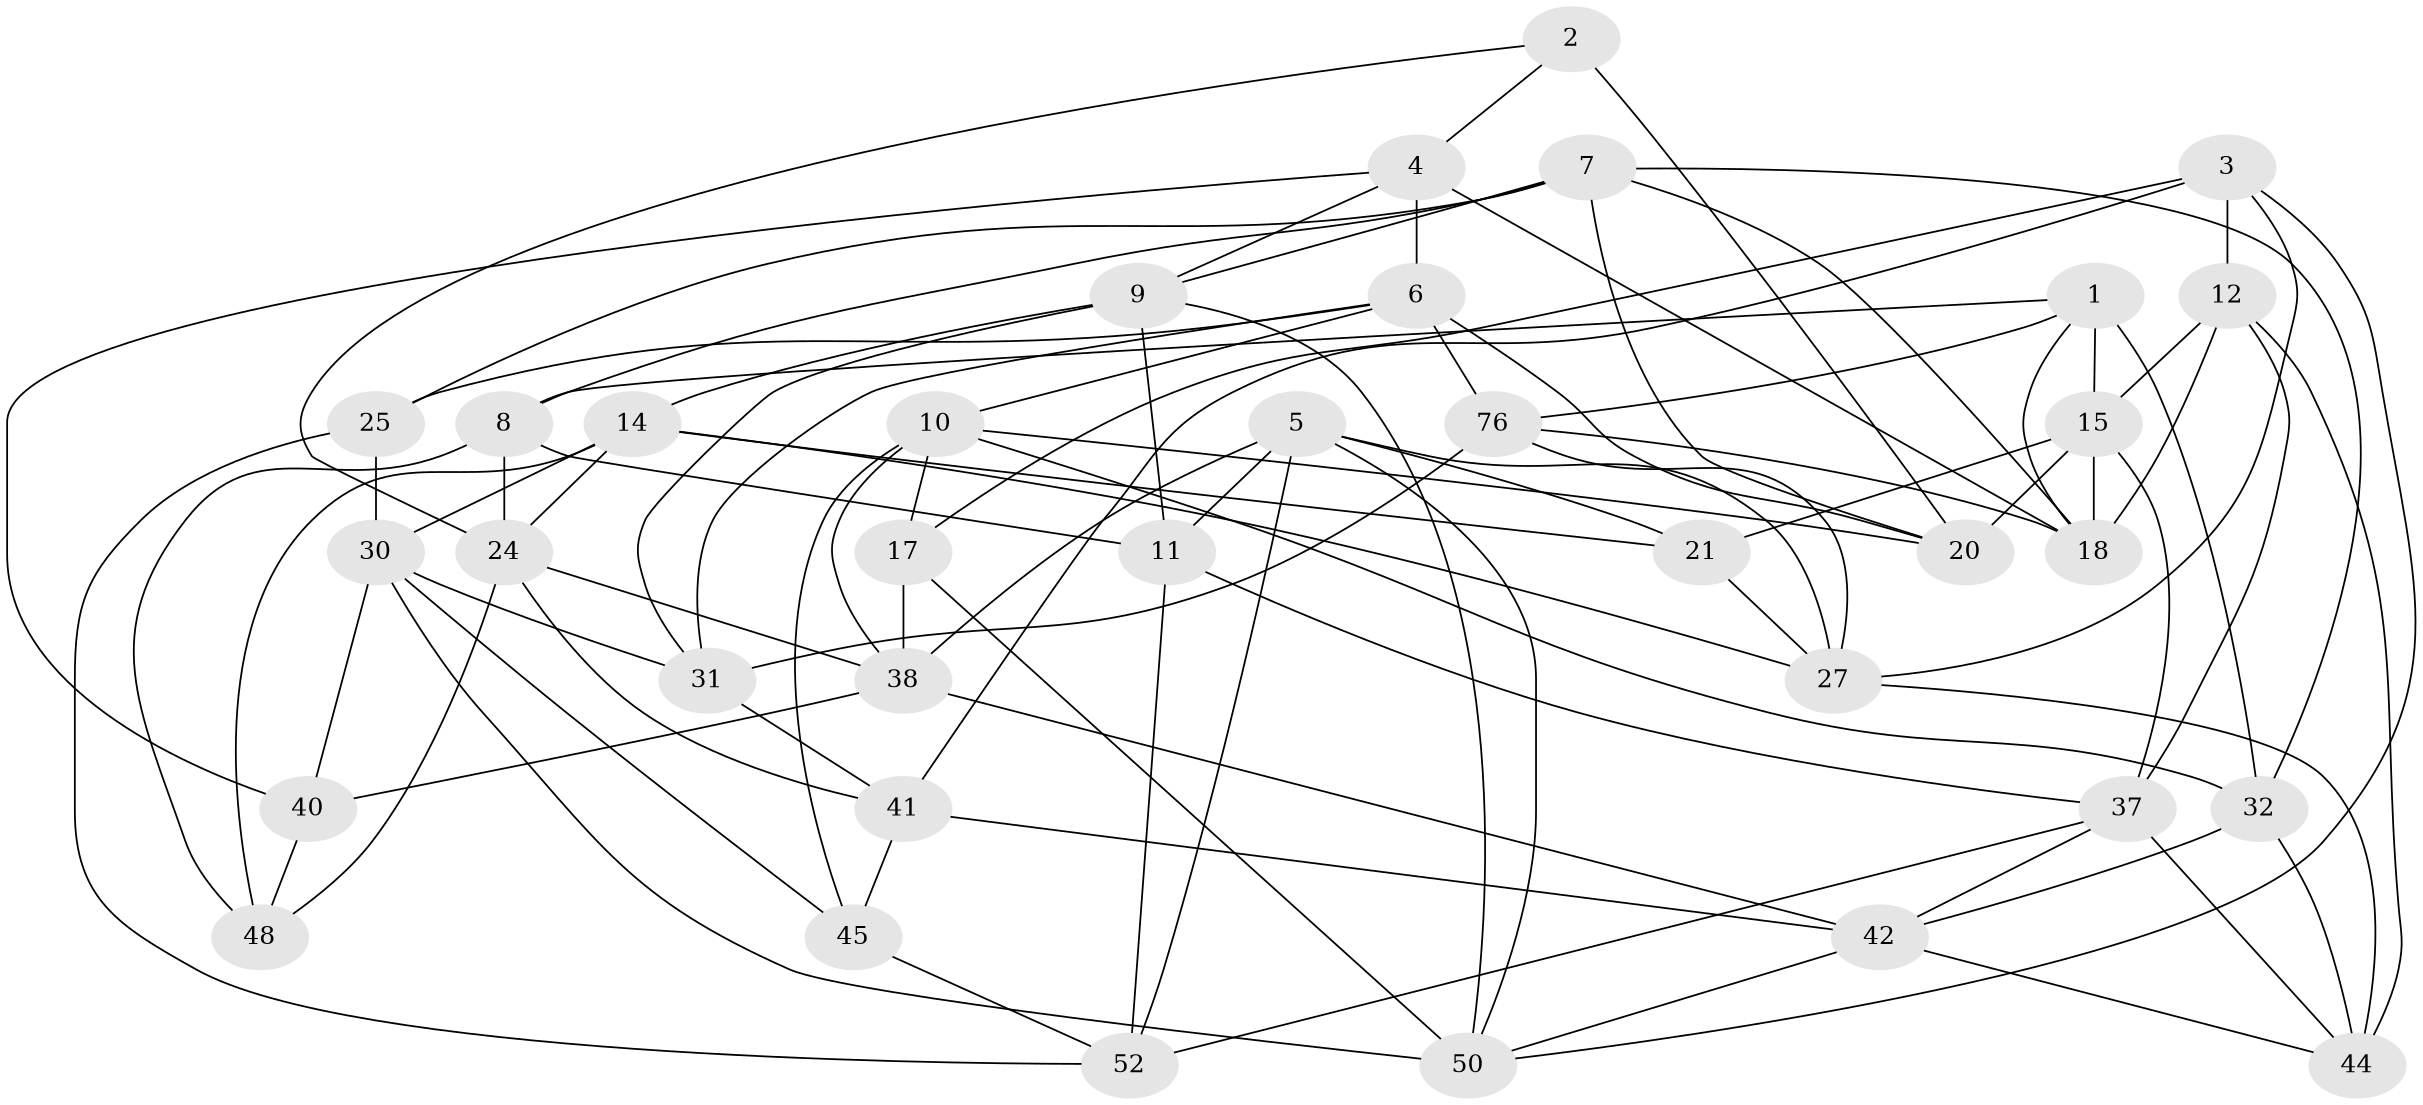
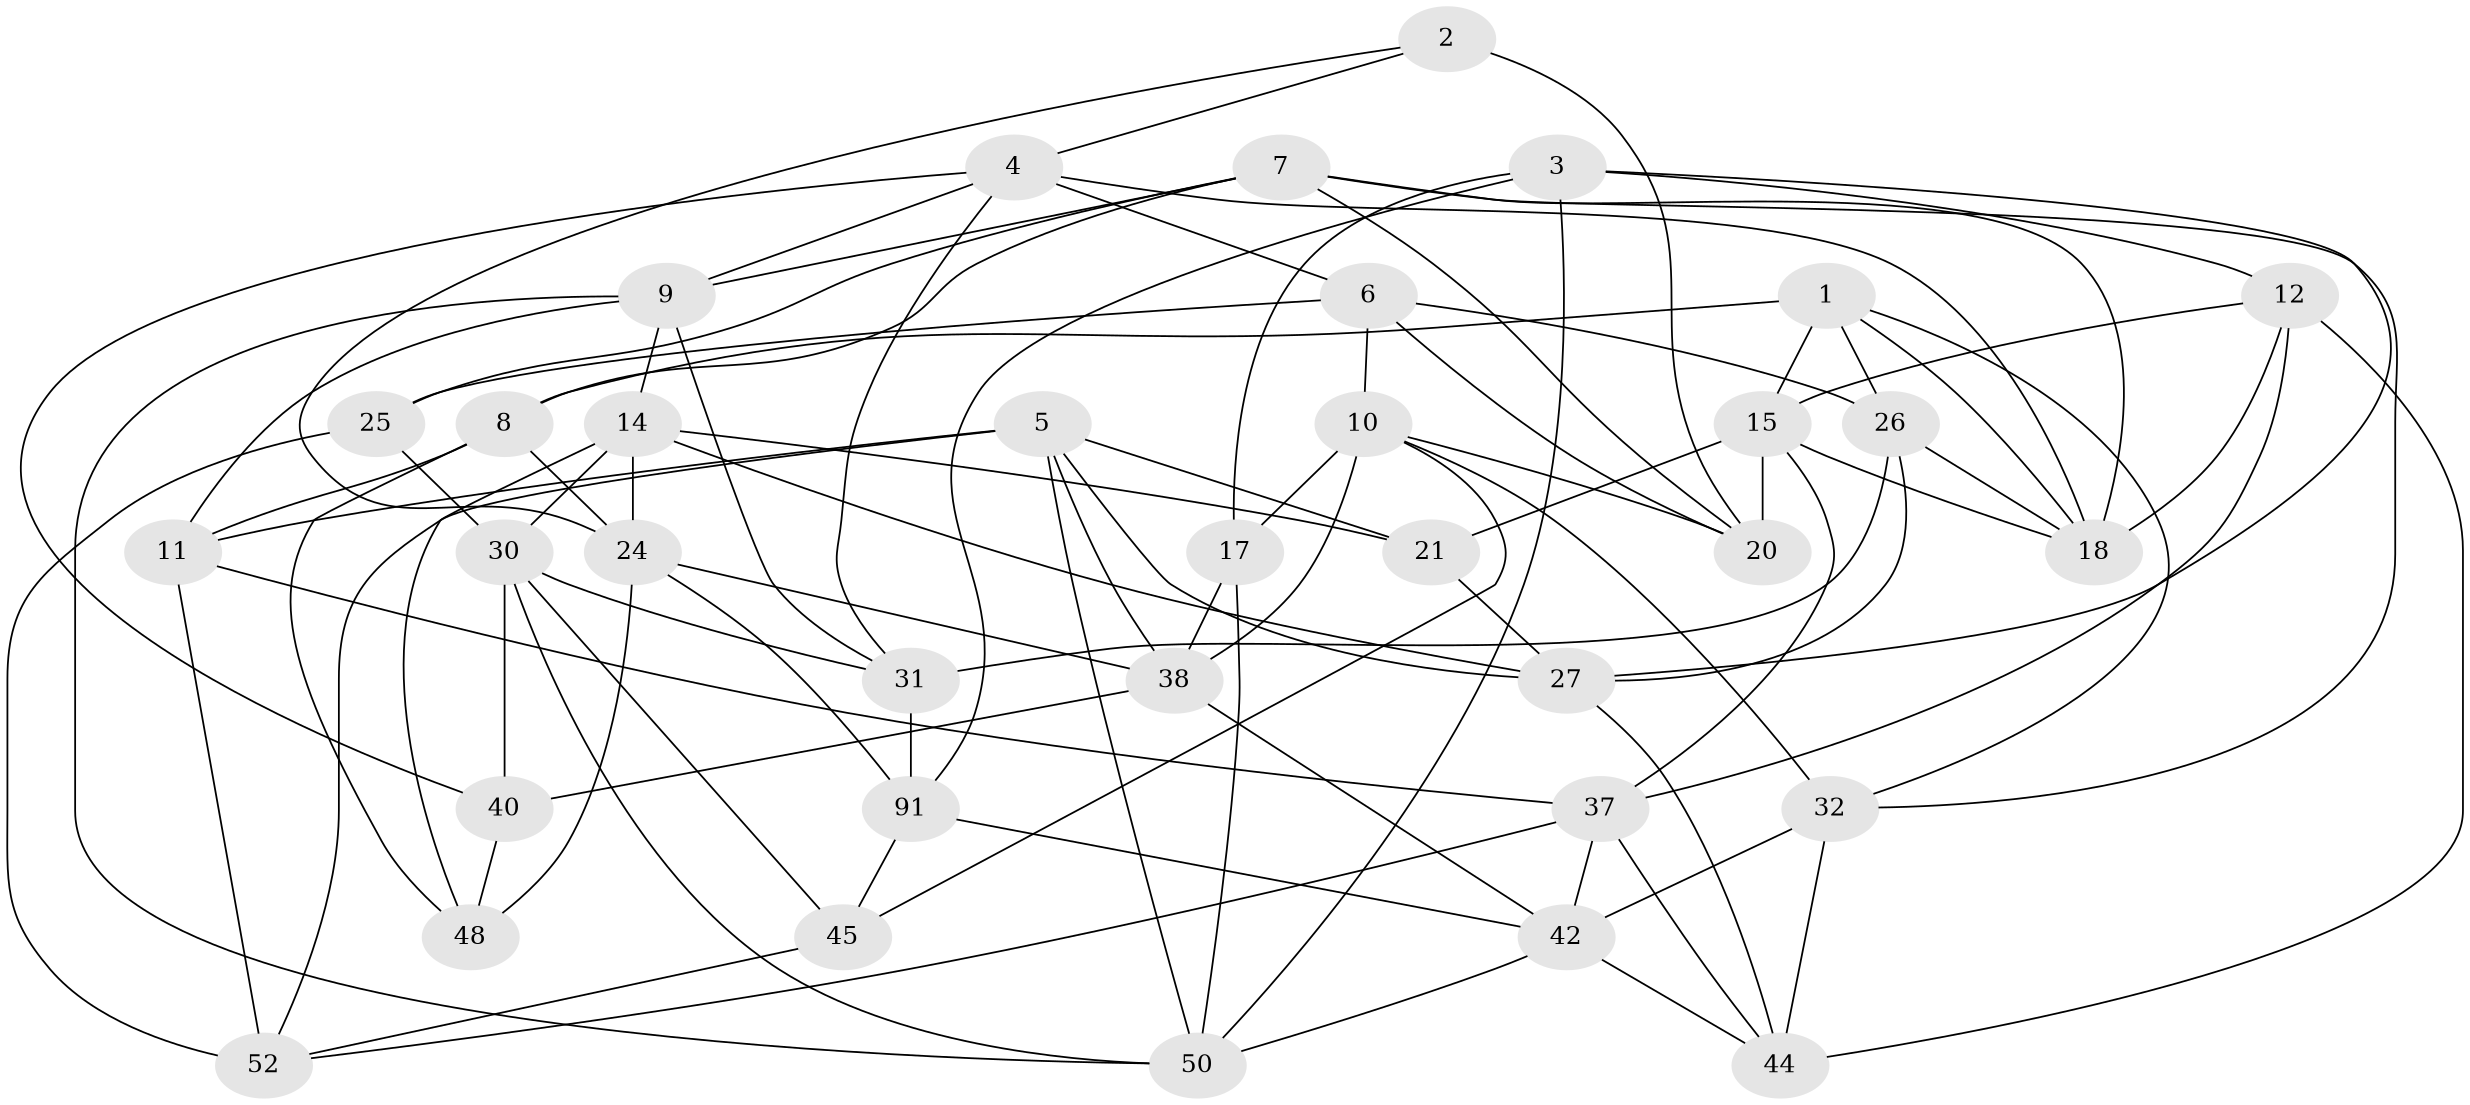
edge "6" -- "31": now "4" -- "31"
node "76": label "76" -> "26"
node "41": label "41" -> "91"
